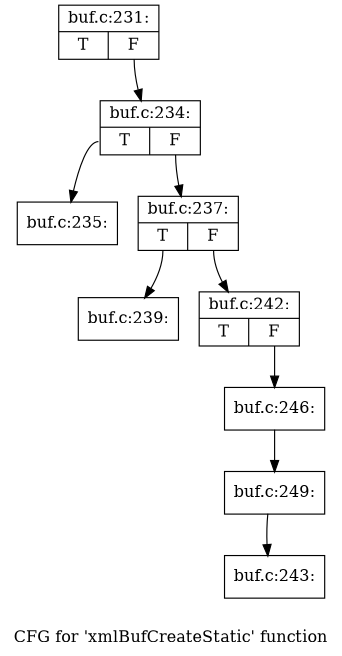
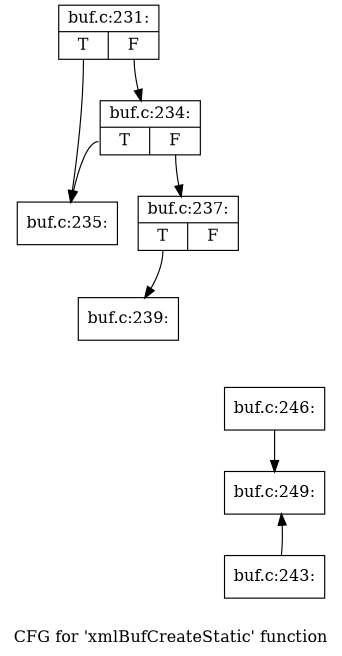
edge "buf.c:231:" -> "buf.c:235:": added
node "buf.c:242:": removed
edge "buf.c:249:" -> "buf.c:243:": reversed
